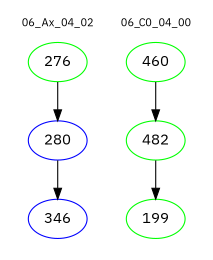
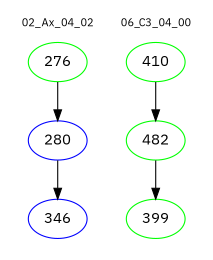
cluster "06_Ax_04_02": label "06_Ax_04_02" -> "02_Ax_04_02"
cluster "06_C0_04_00": label "06_C0_04_00" -> "06_C3_04_00"
node "460": label "460" -> "410"
node "199": label "199" -> "399"
